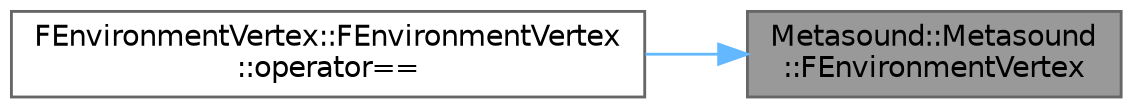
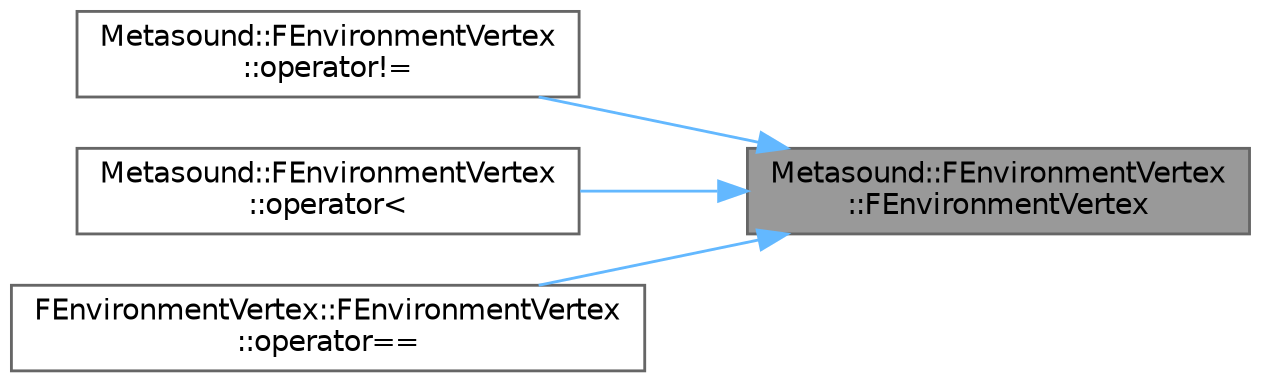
node "Metasound::FEnvironmentVertex ::operator!=": added
node "Metasound::Metasound ::FEnvironmentVertex": label "Metasound::Metasound ::FEnvironmentVertex" -> "Metasound::FEnvironmentVertex ::FEnvironmentVertex"
node "Metasound::FEnvironmentVertex ::operator<": added
